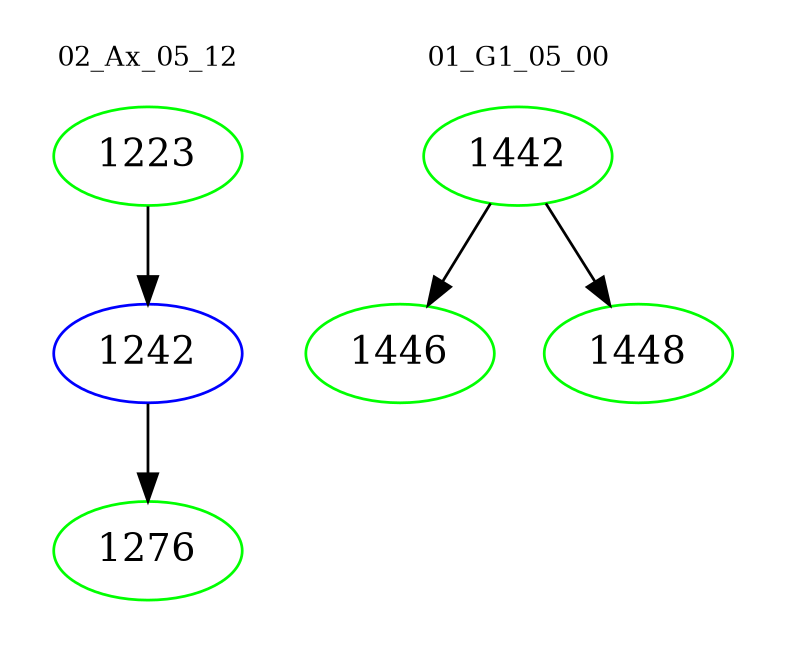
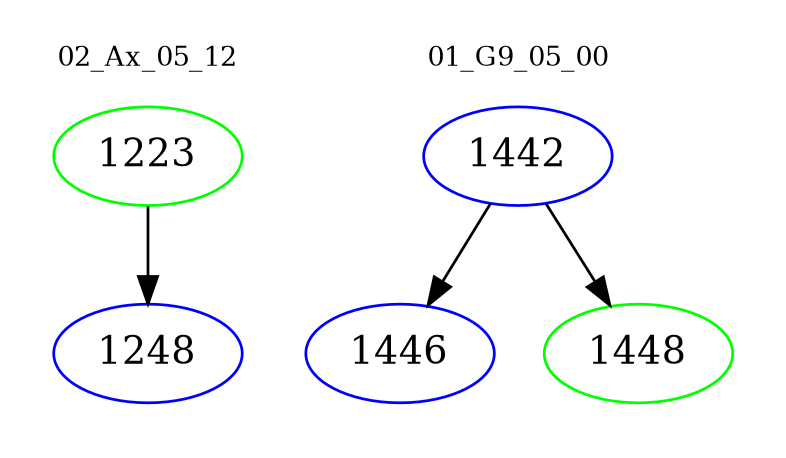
cluster "01_G1_05_00": label "01_G1_05_00" -> "01_G9_05_00"
node "1442": color green -> blue
node "1242": label "1242" -> "1248"
node "1446": color green -> blue
node "1276": removed
